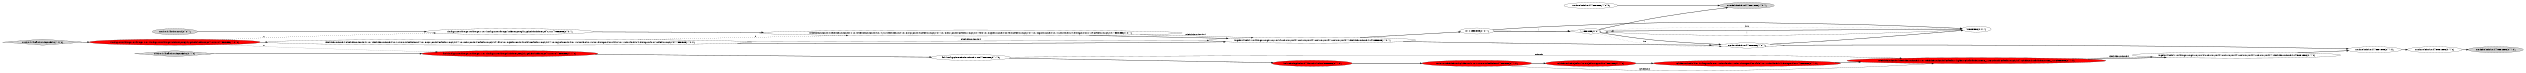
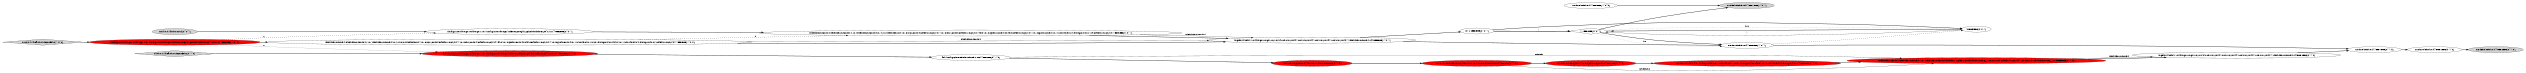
edge "assertTrue(actual.next())@@@9@@@['1', '0', '1']" -> "i++@@@8@@@['0', '0', '1']": style bold -> dashed
node "assertTrue(actual.next())@@@9@@@['1', '0', '1']": shape diamond -> ellipse
